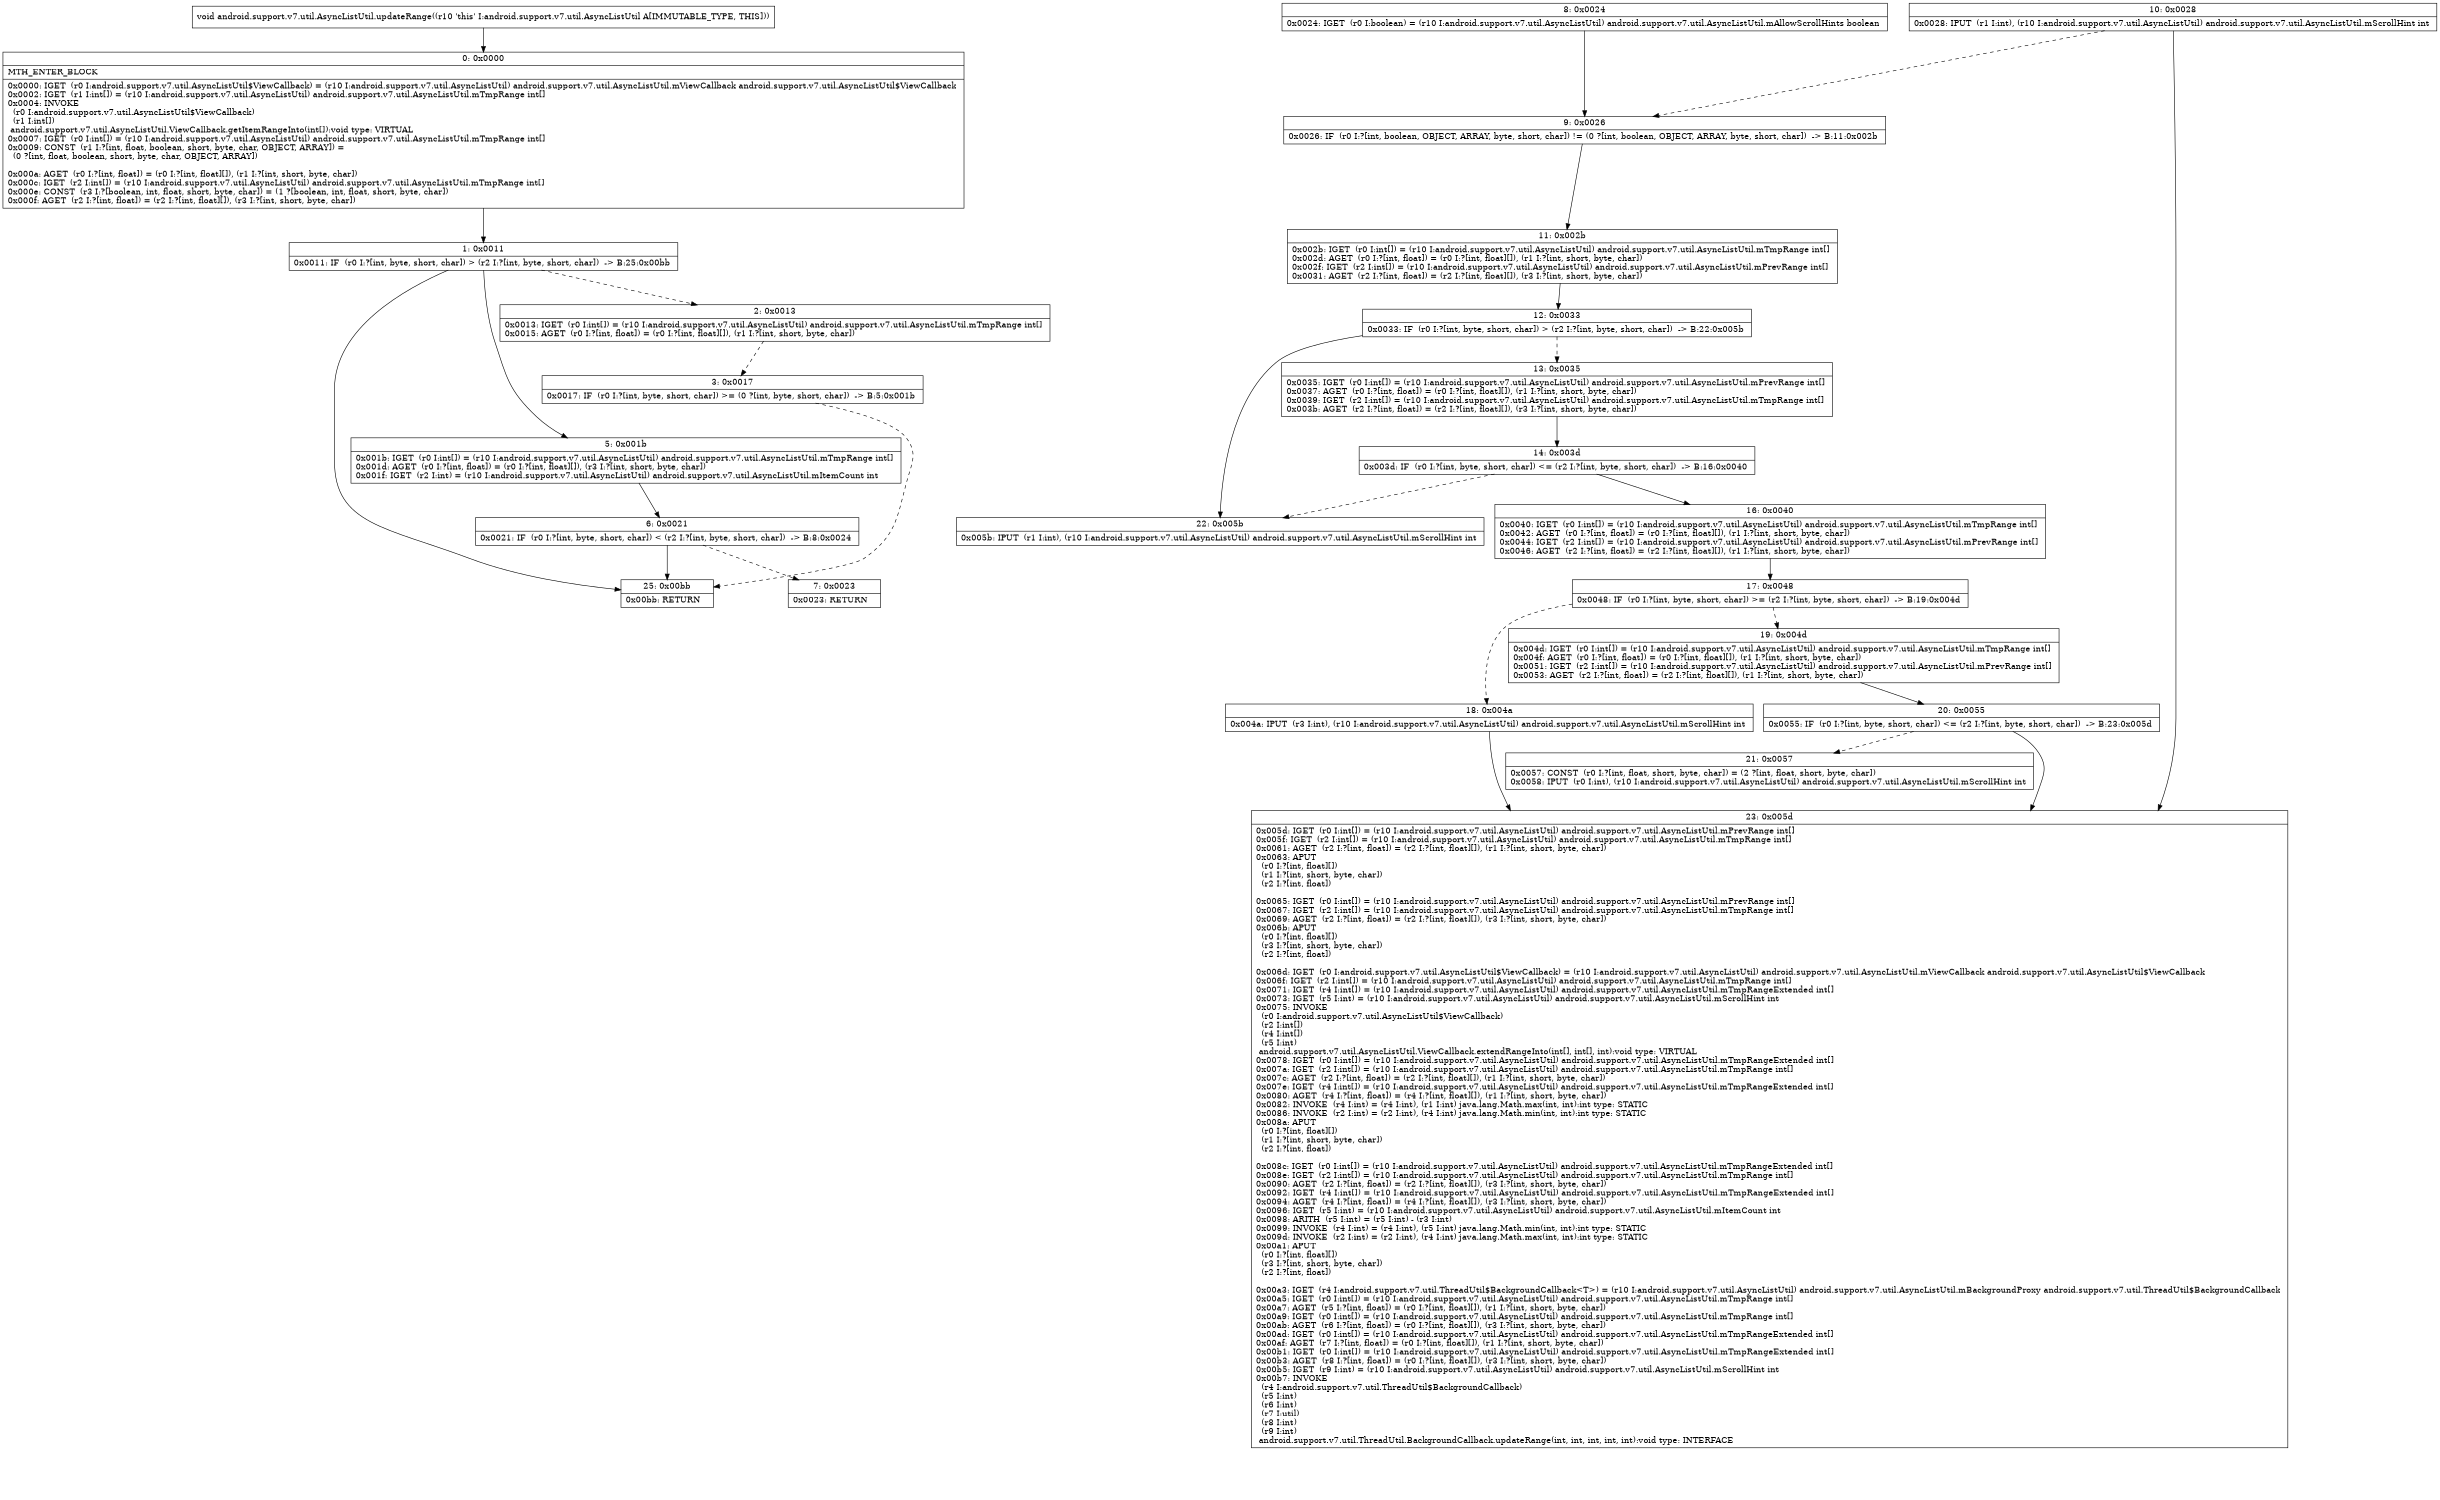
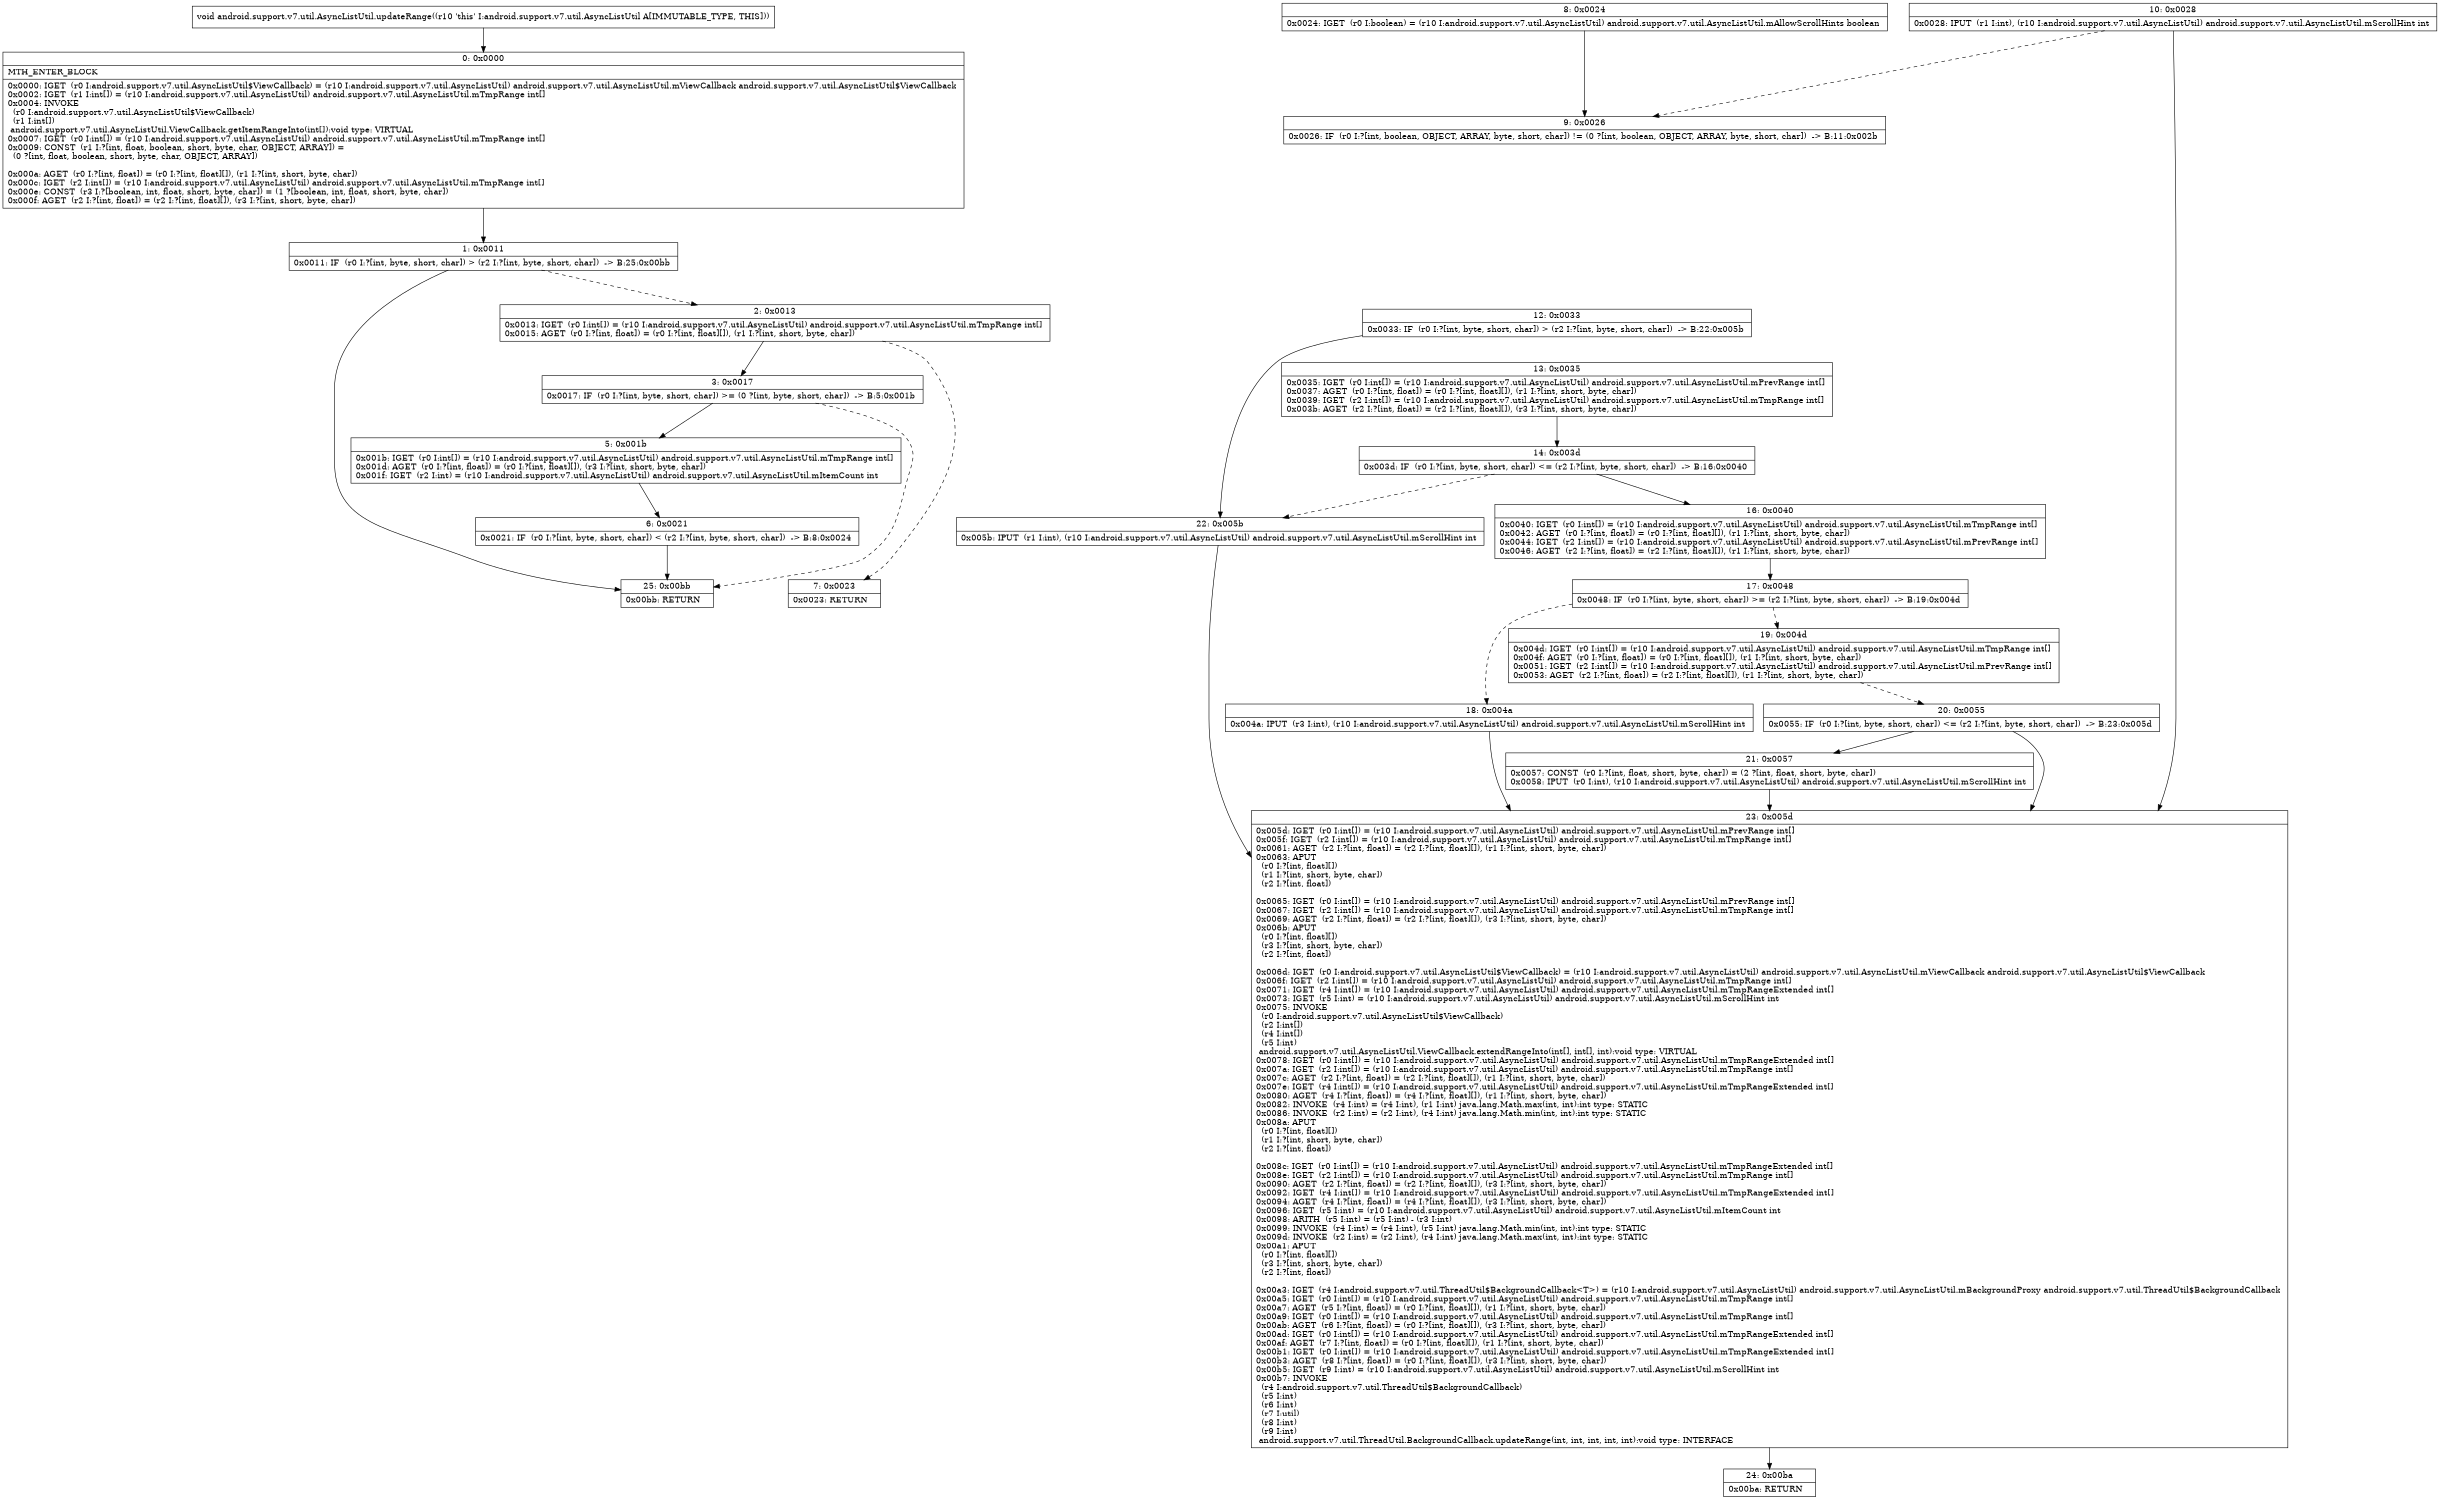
node "11: 0x002b": removed
edge "12: 0x0033" -> "13: 0x0035": removed
edge "2: 0x0013" -> "3: 0x0017": style dashed -> solid
edge "1: 0x0011" -> "5: 0x001b": now "3: 0x0017" -> "5: 0x001b"
edge "6: 0x0021" -> "7: 0x0023": now "2: 0x0013" -> "7: 0x0023"
edge "19: 0x004d" -> "20: 0x0055": style solid -> dashed
edge "22: 0x005b" -> "23: 0x005d": added
edge "20: 0x0055" -> "21: 0x0057": style dashed -> solid
edge "21: 0x0057" -> "23: 0x005d": added
node "24: 0x00ba": added
